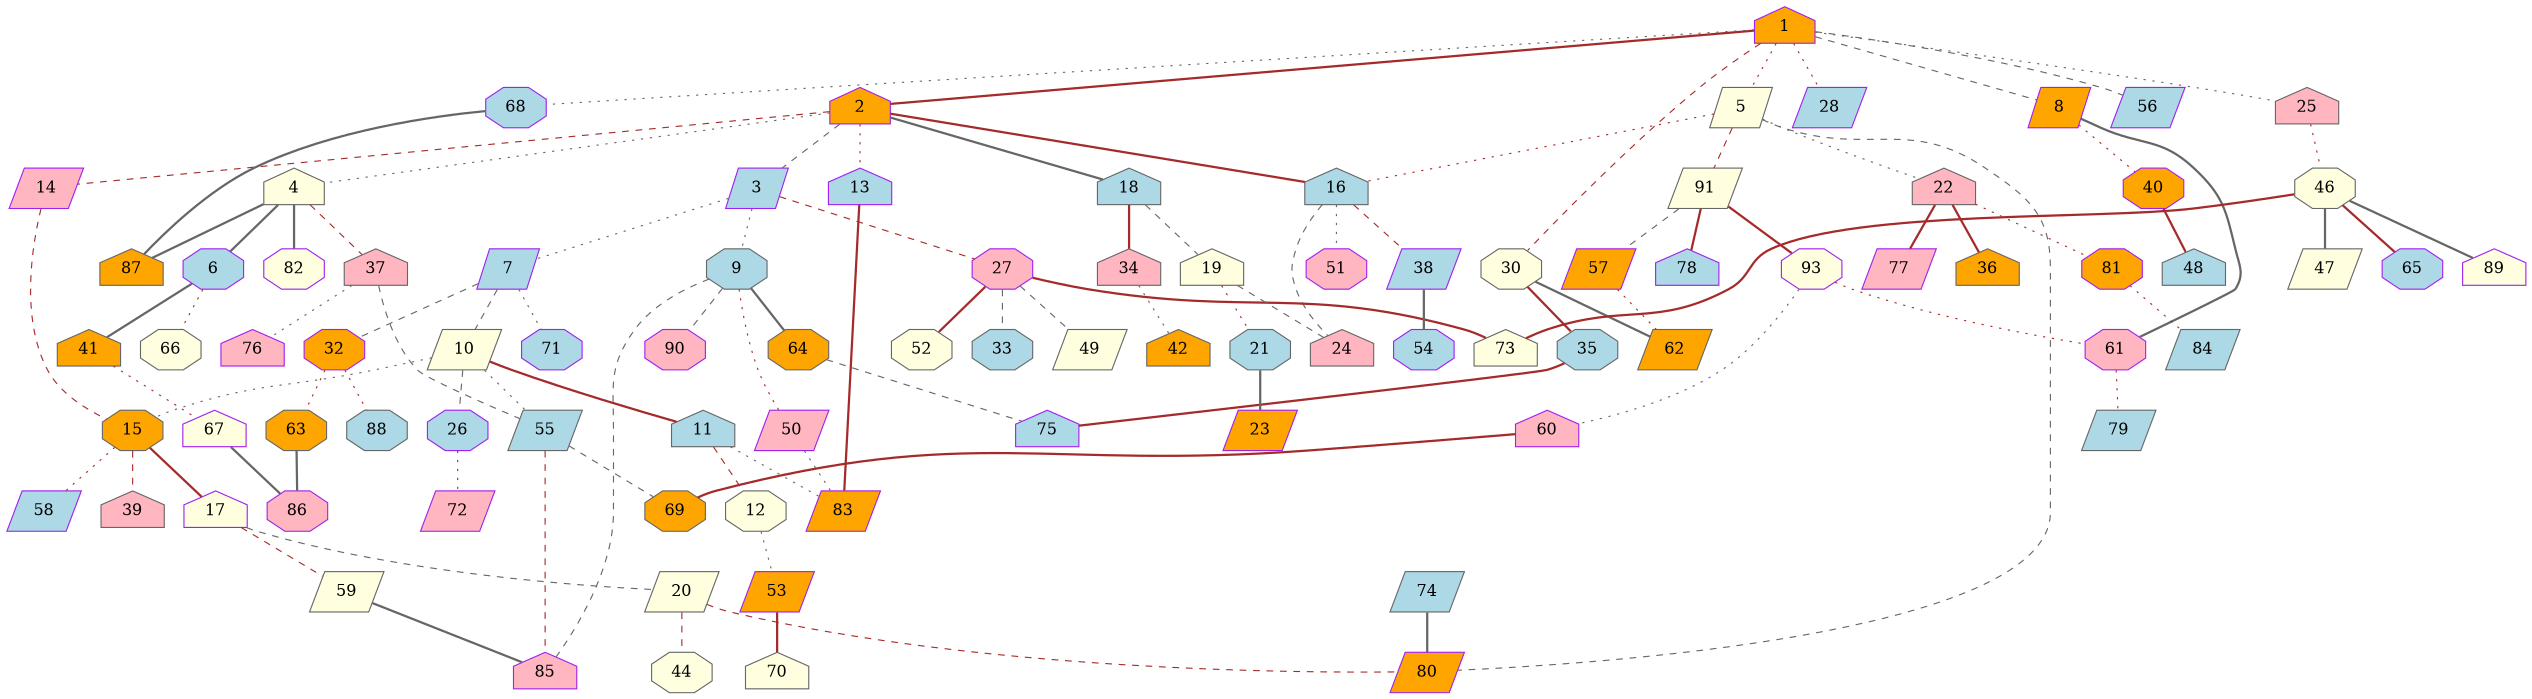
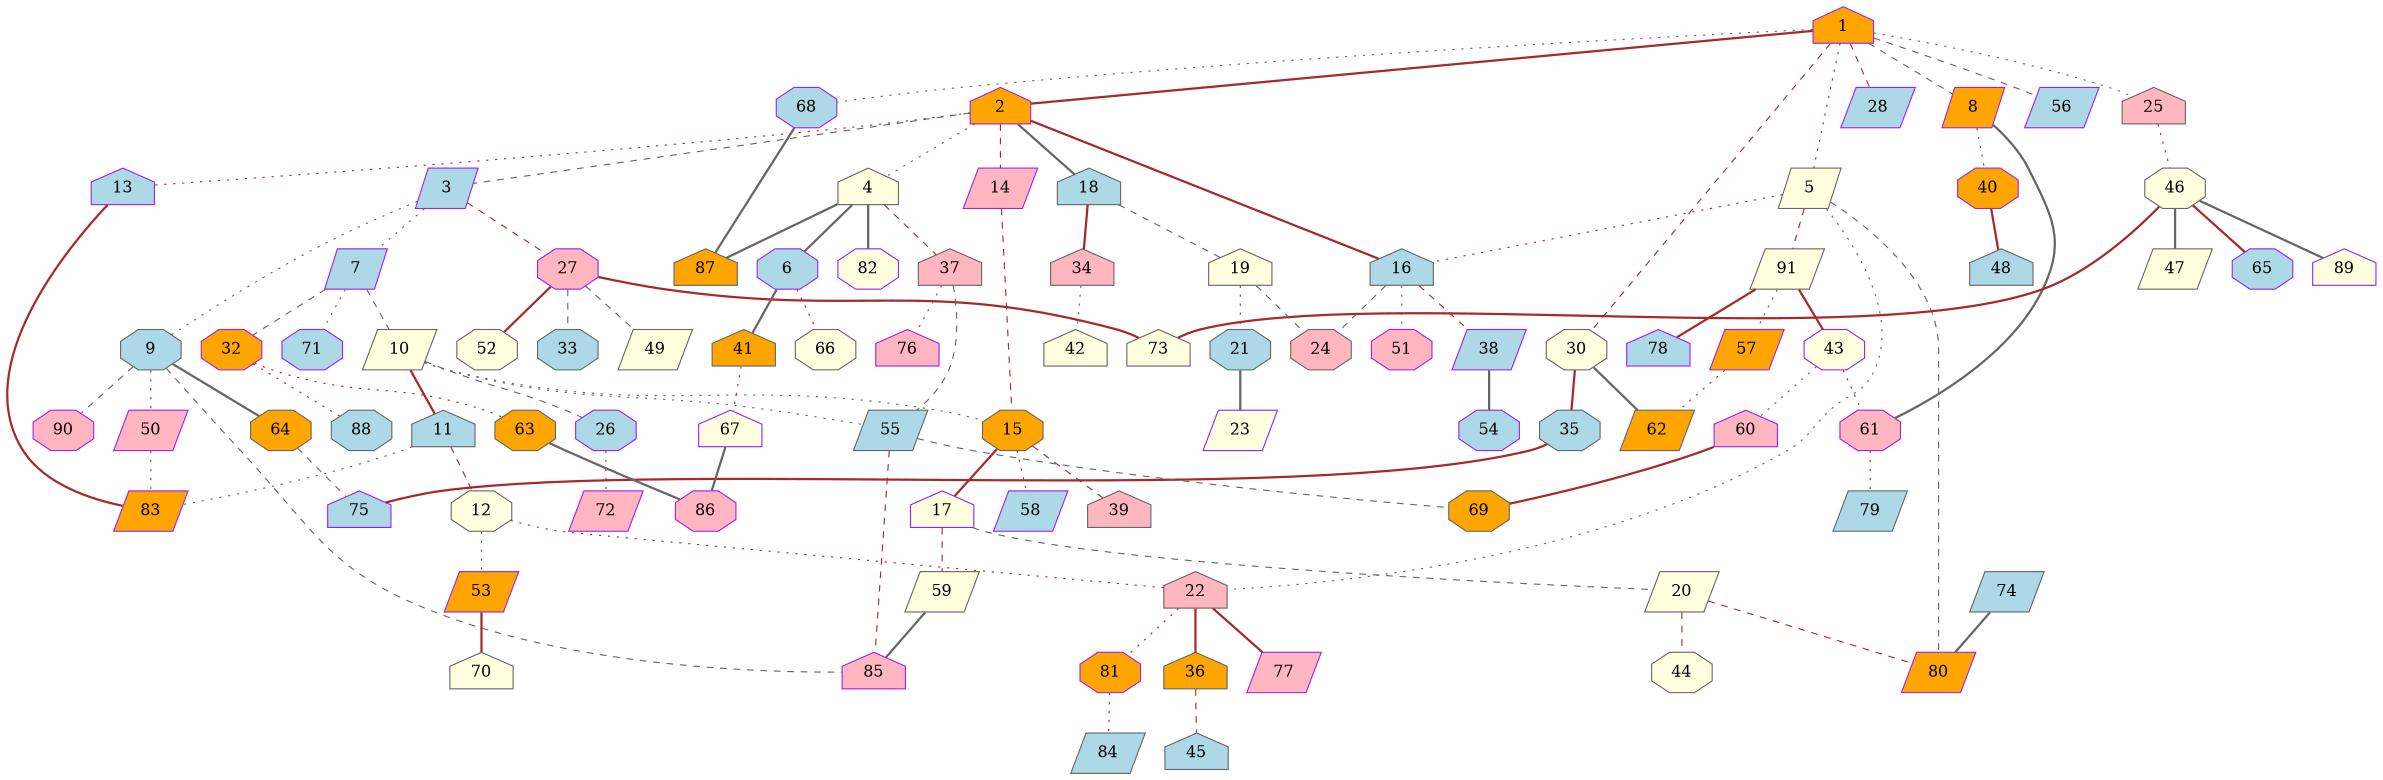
edge "1" -- "28": style dotted -> dashed
edge "91" -- "57": style dashed -> dotted
node "93": label "93" -> "43"
node "42": fillcolor orange -> lightyellow
node "24": shape house -> octagon
node "23": fillcolor orange -> lightyellow
edge "12" -- "22": added
node "45": added
